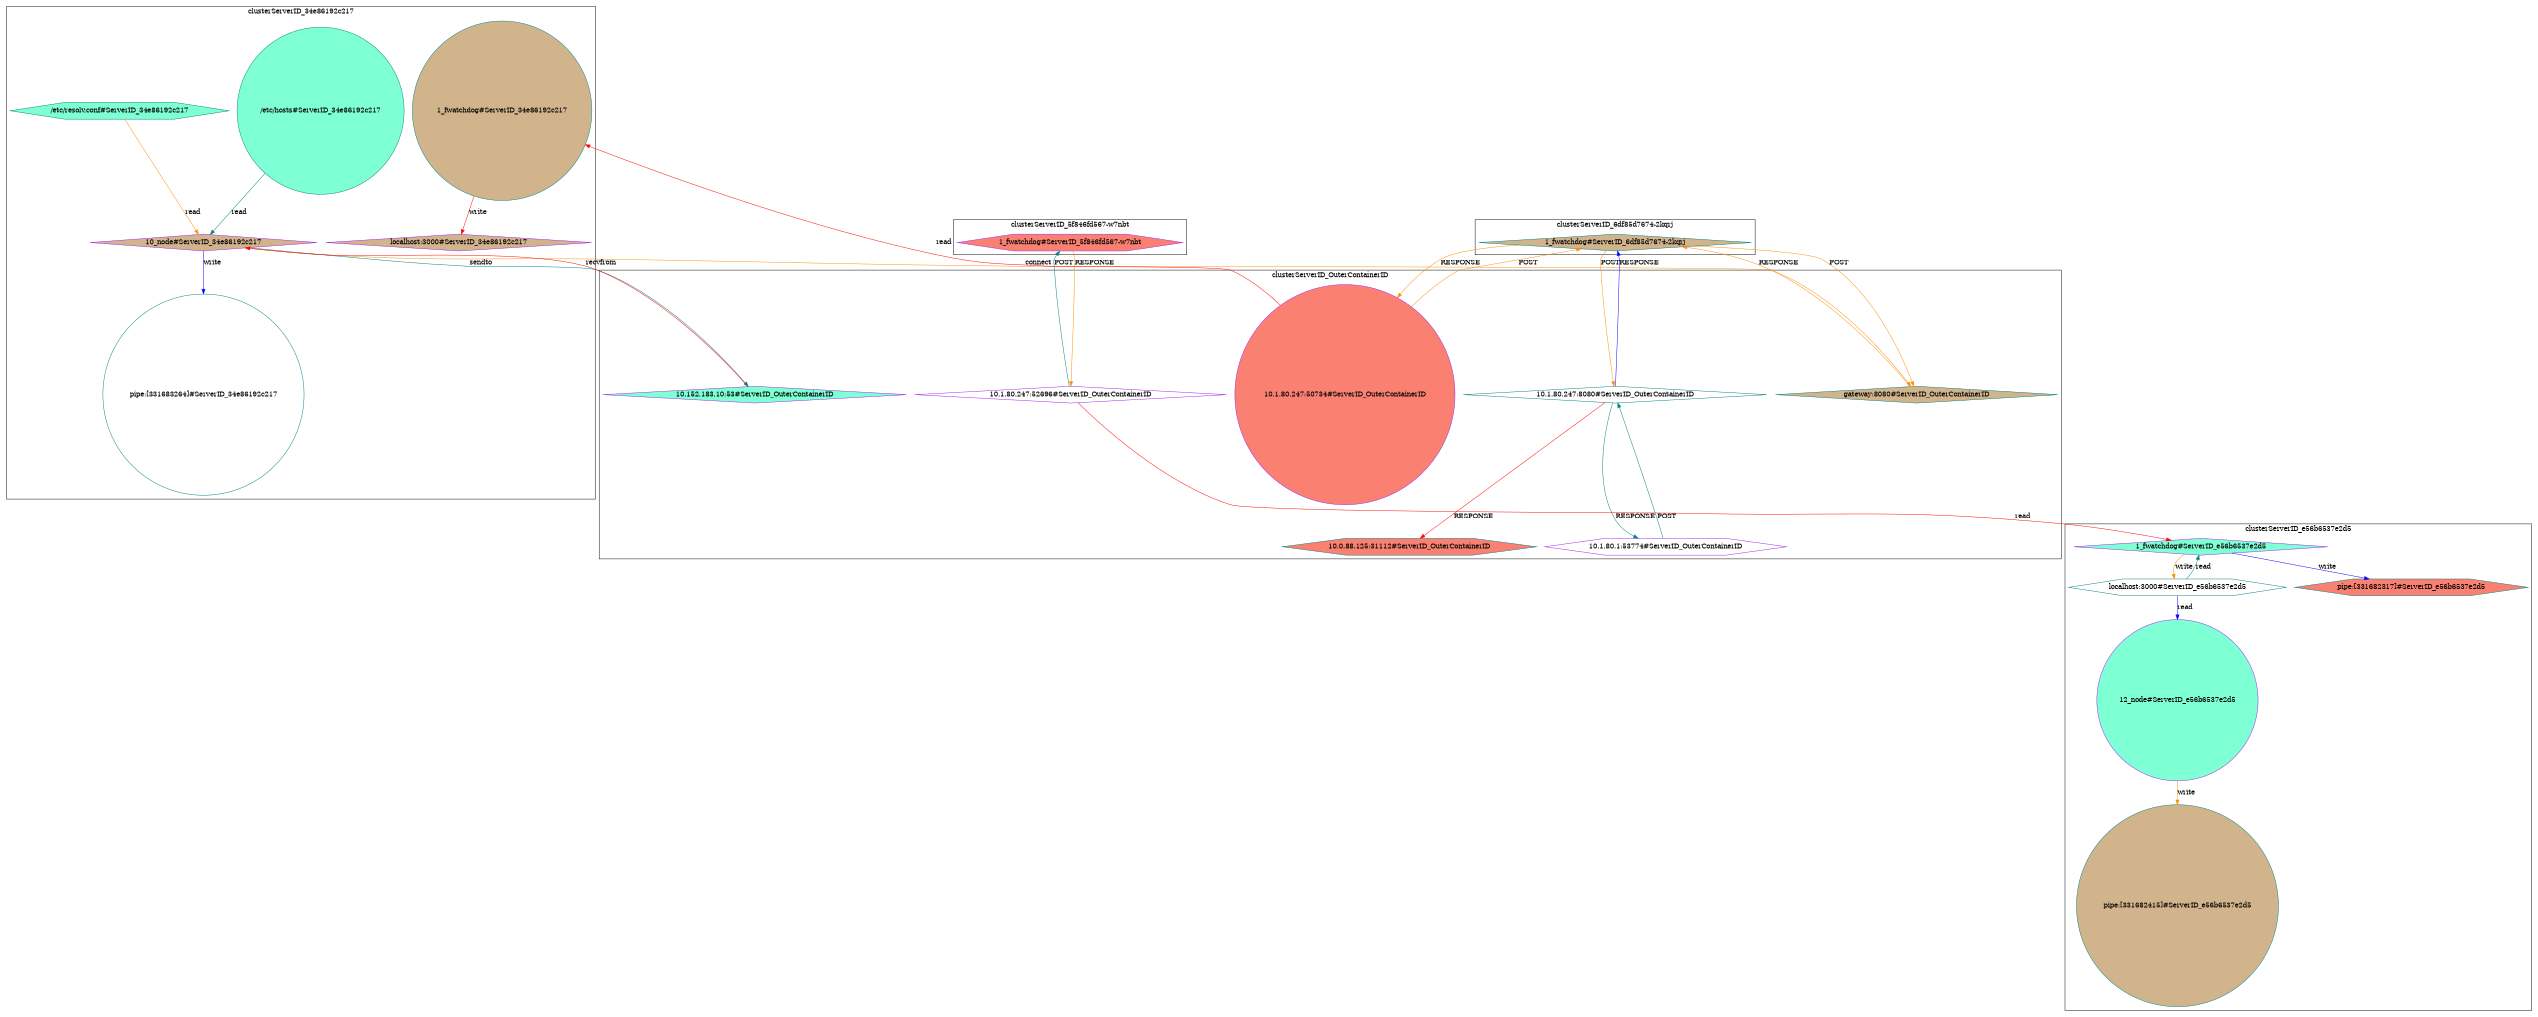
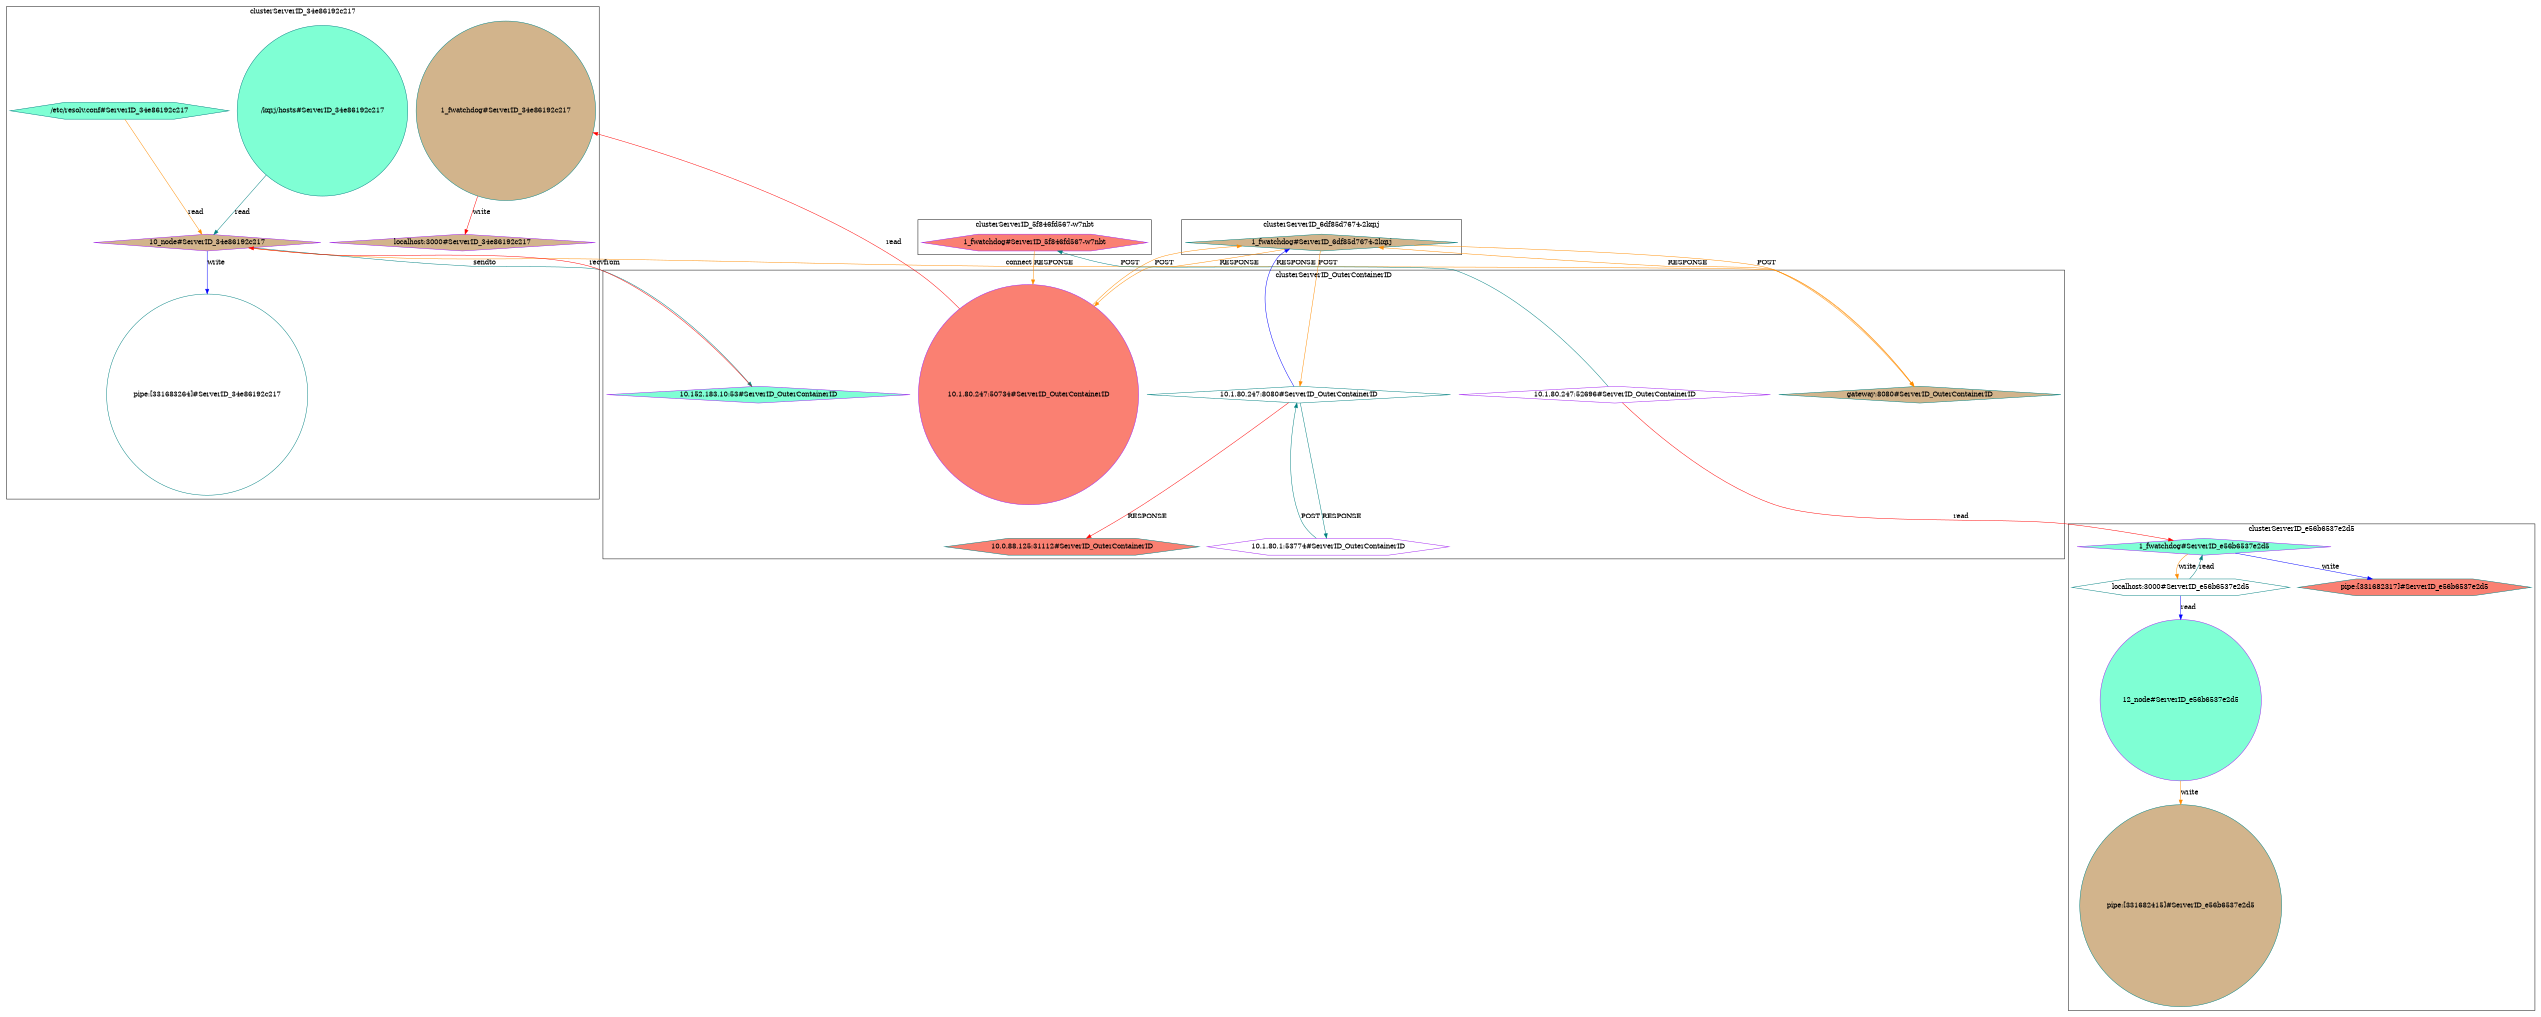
node "/etc/hosts#ServerID_34e86192c217": label "/etc/hosts#ServerID_34e86192c217" -> "/kqrj/hosts#ServerID_34e86192c217"
edge "1_fwatchdog#ServerID_5f846fd567-w7nbt" -> "10.1.80.247:52696#ServerID_OuterContainerID": now "1_fwatchdog#ServerID_5f846fd567-w7nbt" -> "10.1.80.247:50734#ServerID_OuterContainerID"
